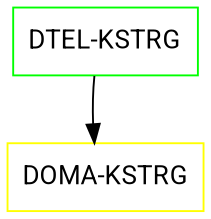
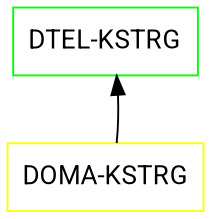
edge "DTEL-KSTRG" -> "DOMA-KSTRG": reversed
